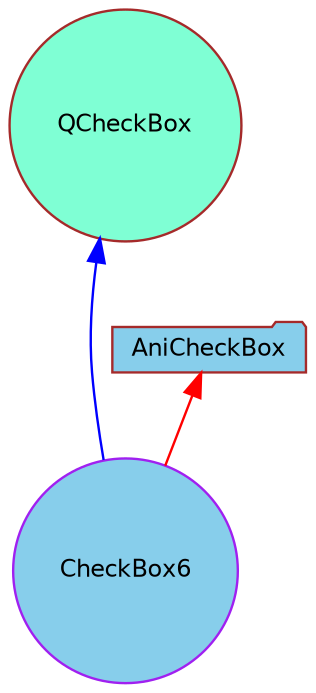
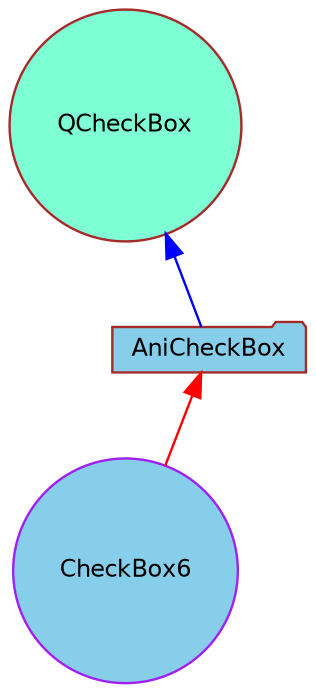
edge "CheckBox6" -> "QCheckBox": now "AniCheckBox" -> "QCheckBox"
